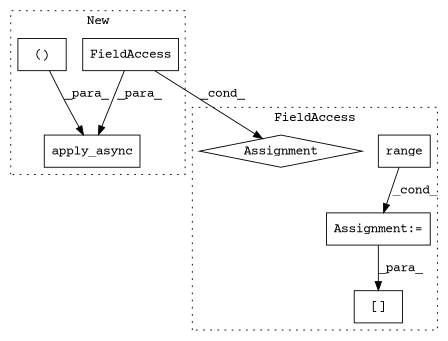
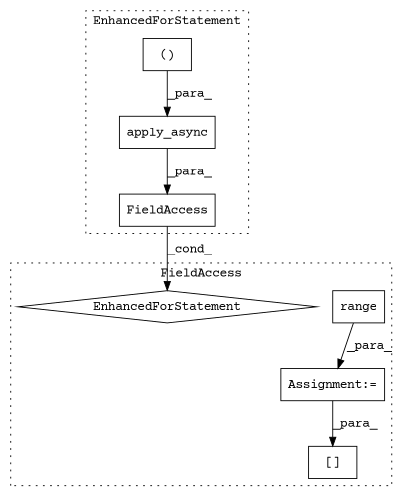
cluster "New": label "New" -> "EnhancedForStatement"
edge "FieldAccess" -> "apply_async": reversed
node "Assignment": label "Assignment" -> "EnhancedForStatement"
edge "range" -> "Assignment:=": label "_cond_" -> "_para_"
